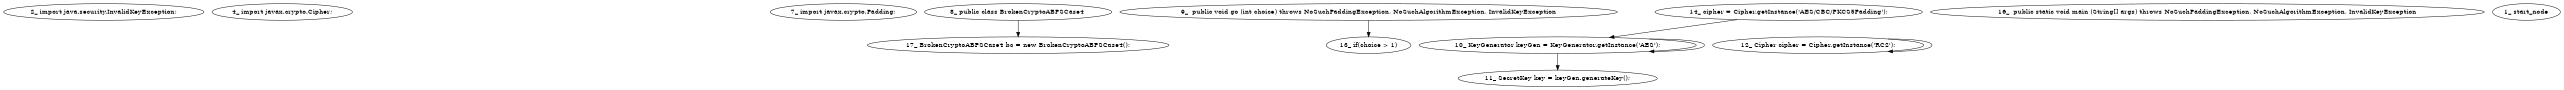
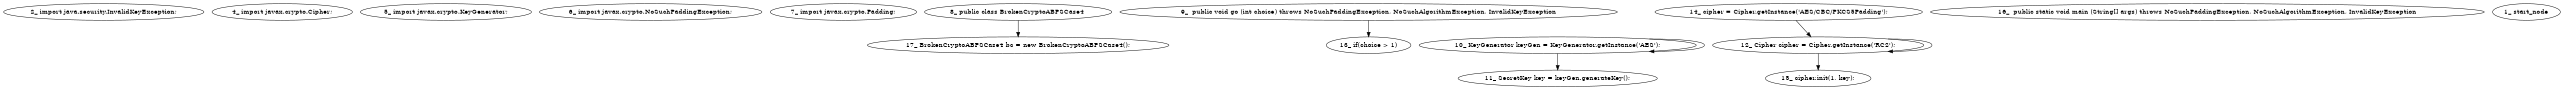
node "5_ import javax.crypto.KeyGenerator;": added
node "6_ import javax.crypto.NoSuchPaddingException;": added
edge "14_ cipher = Cipher.getInstance('AES/CBC/PKCS5Padding');" -> "10_ KeyGenerator keyGen = KeyGenerator.getInstance('AES');": now "14_ cipher = Cipher.getInstance('AES/CBC/PKCS5Padding');" -> "12_ Cipher cipher = Cipher.getInstance('RC2');"
node "15_ cipher.init(1, key);": added
